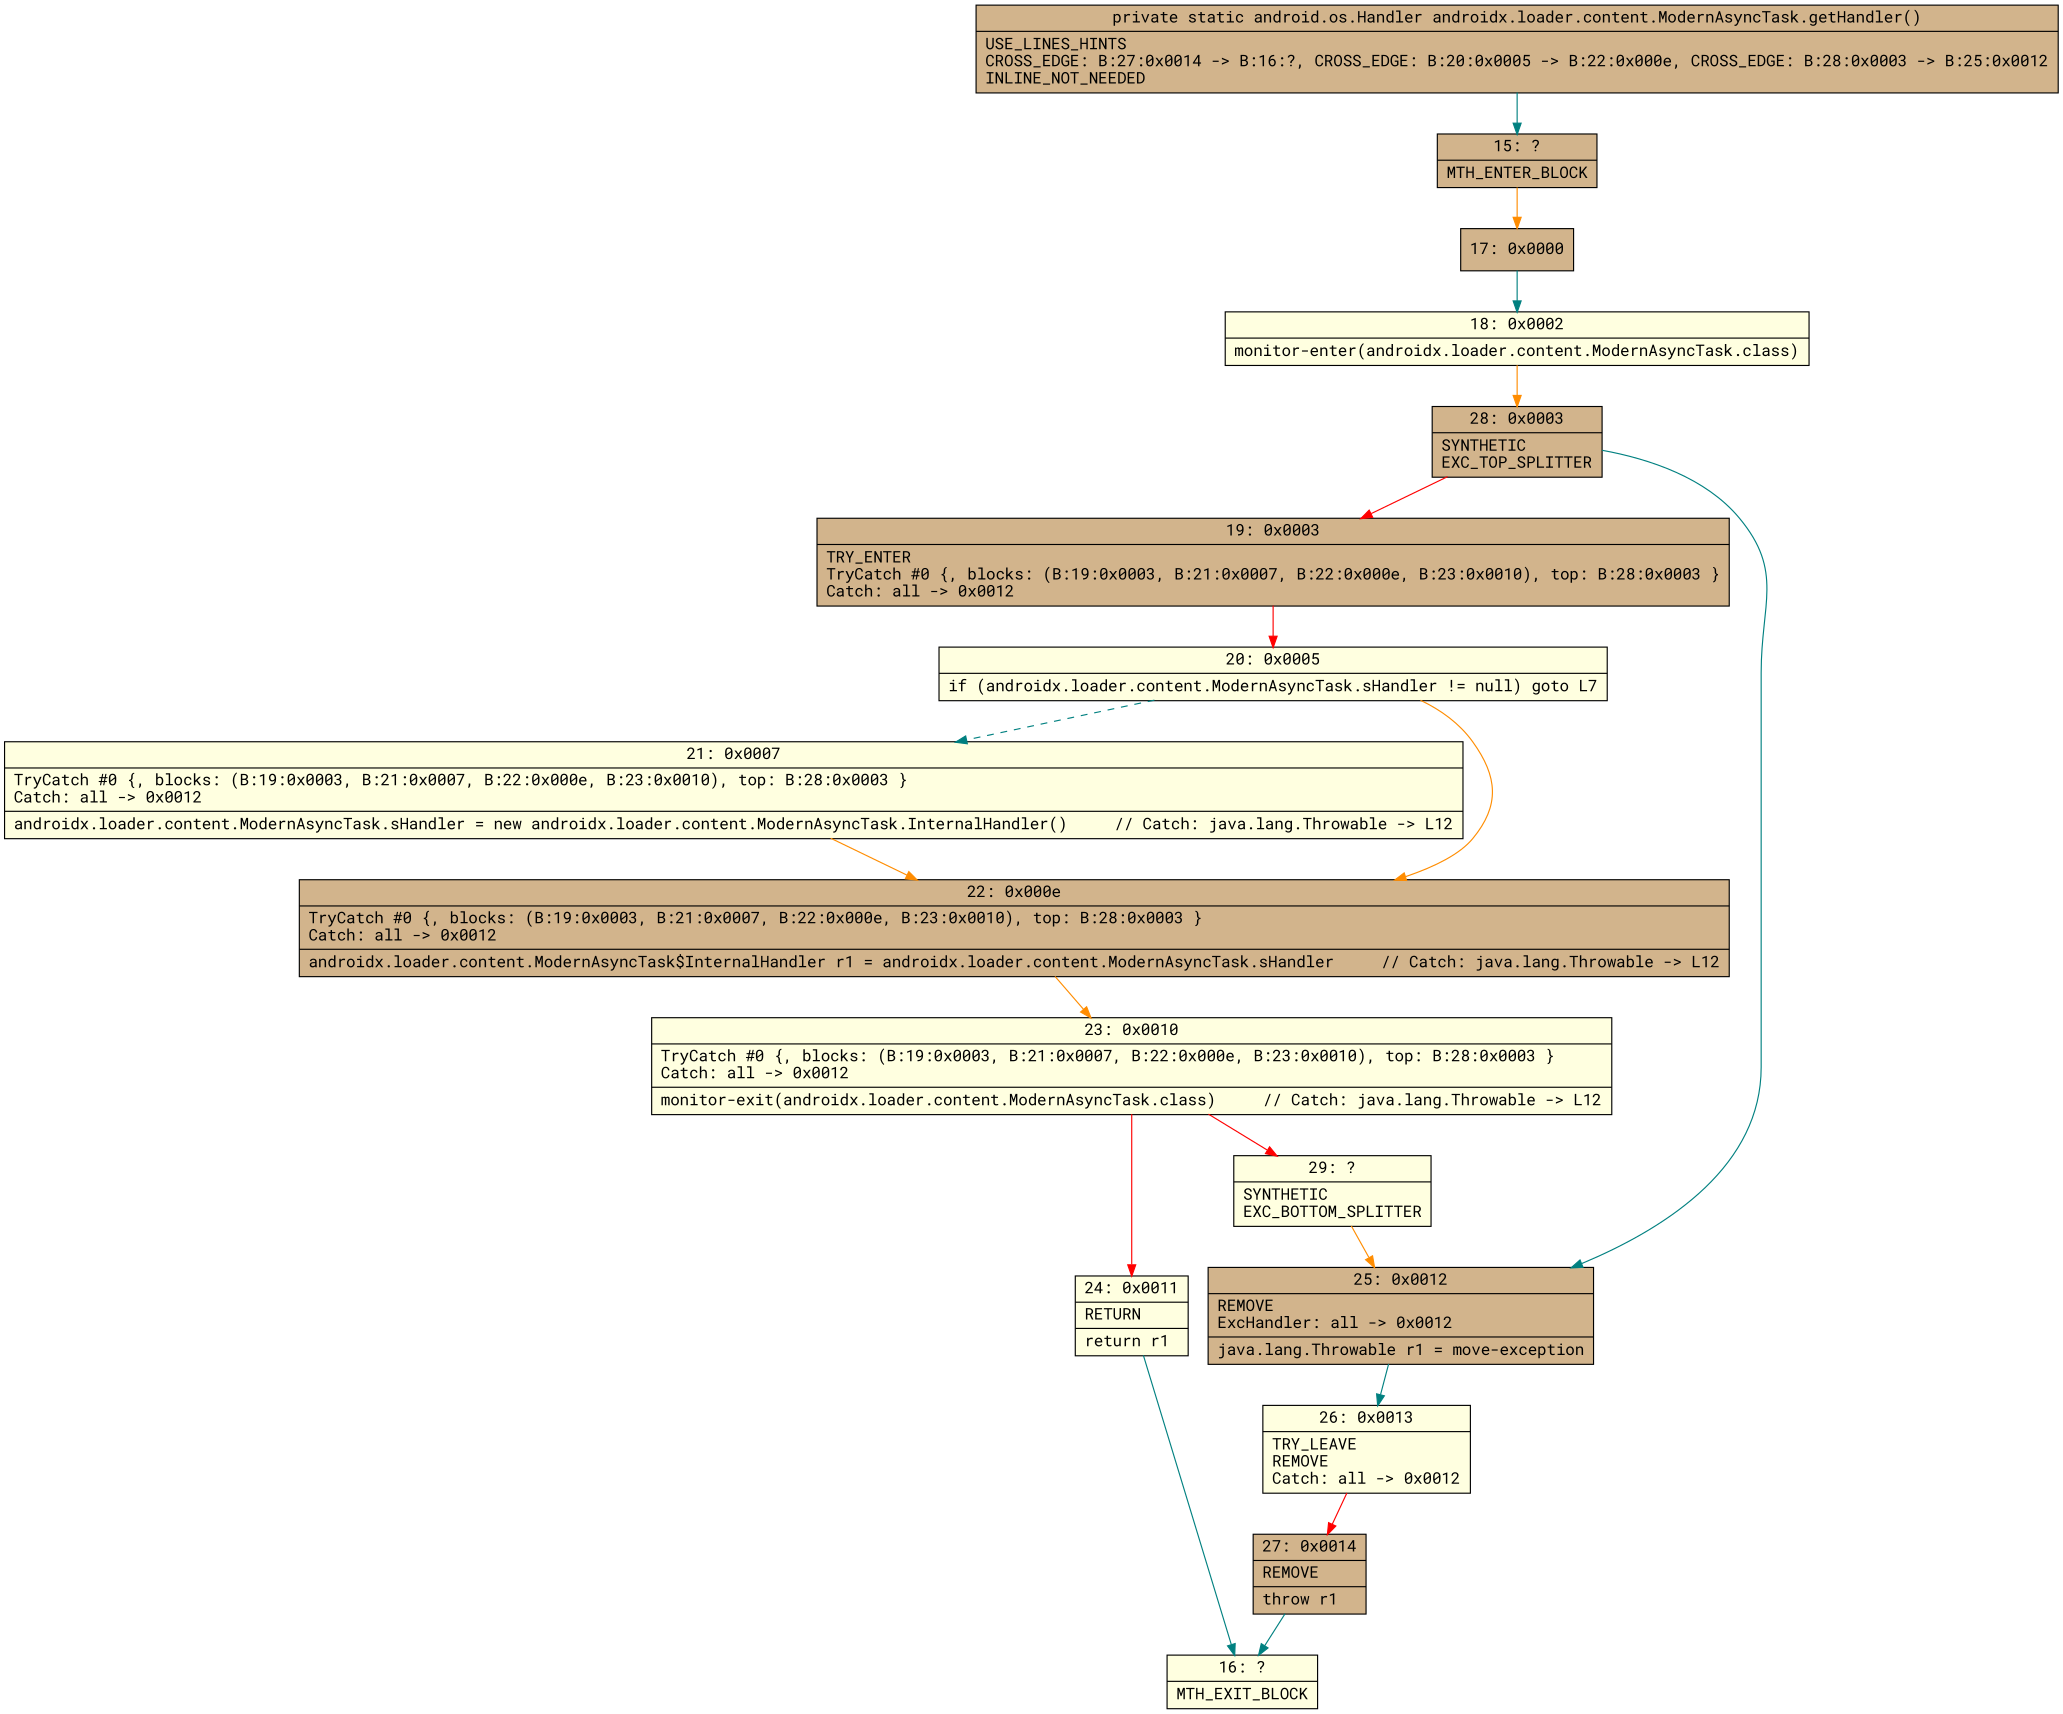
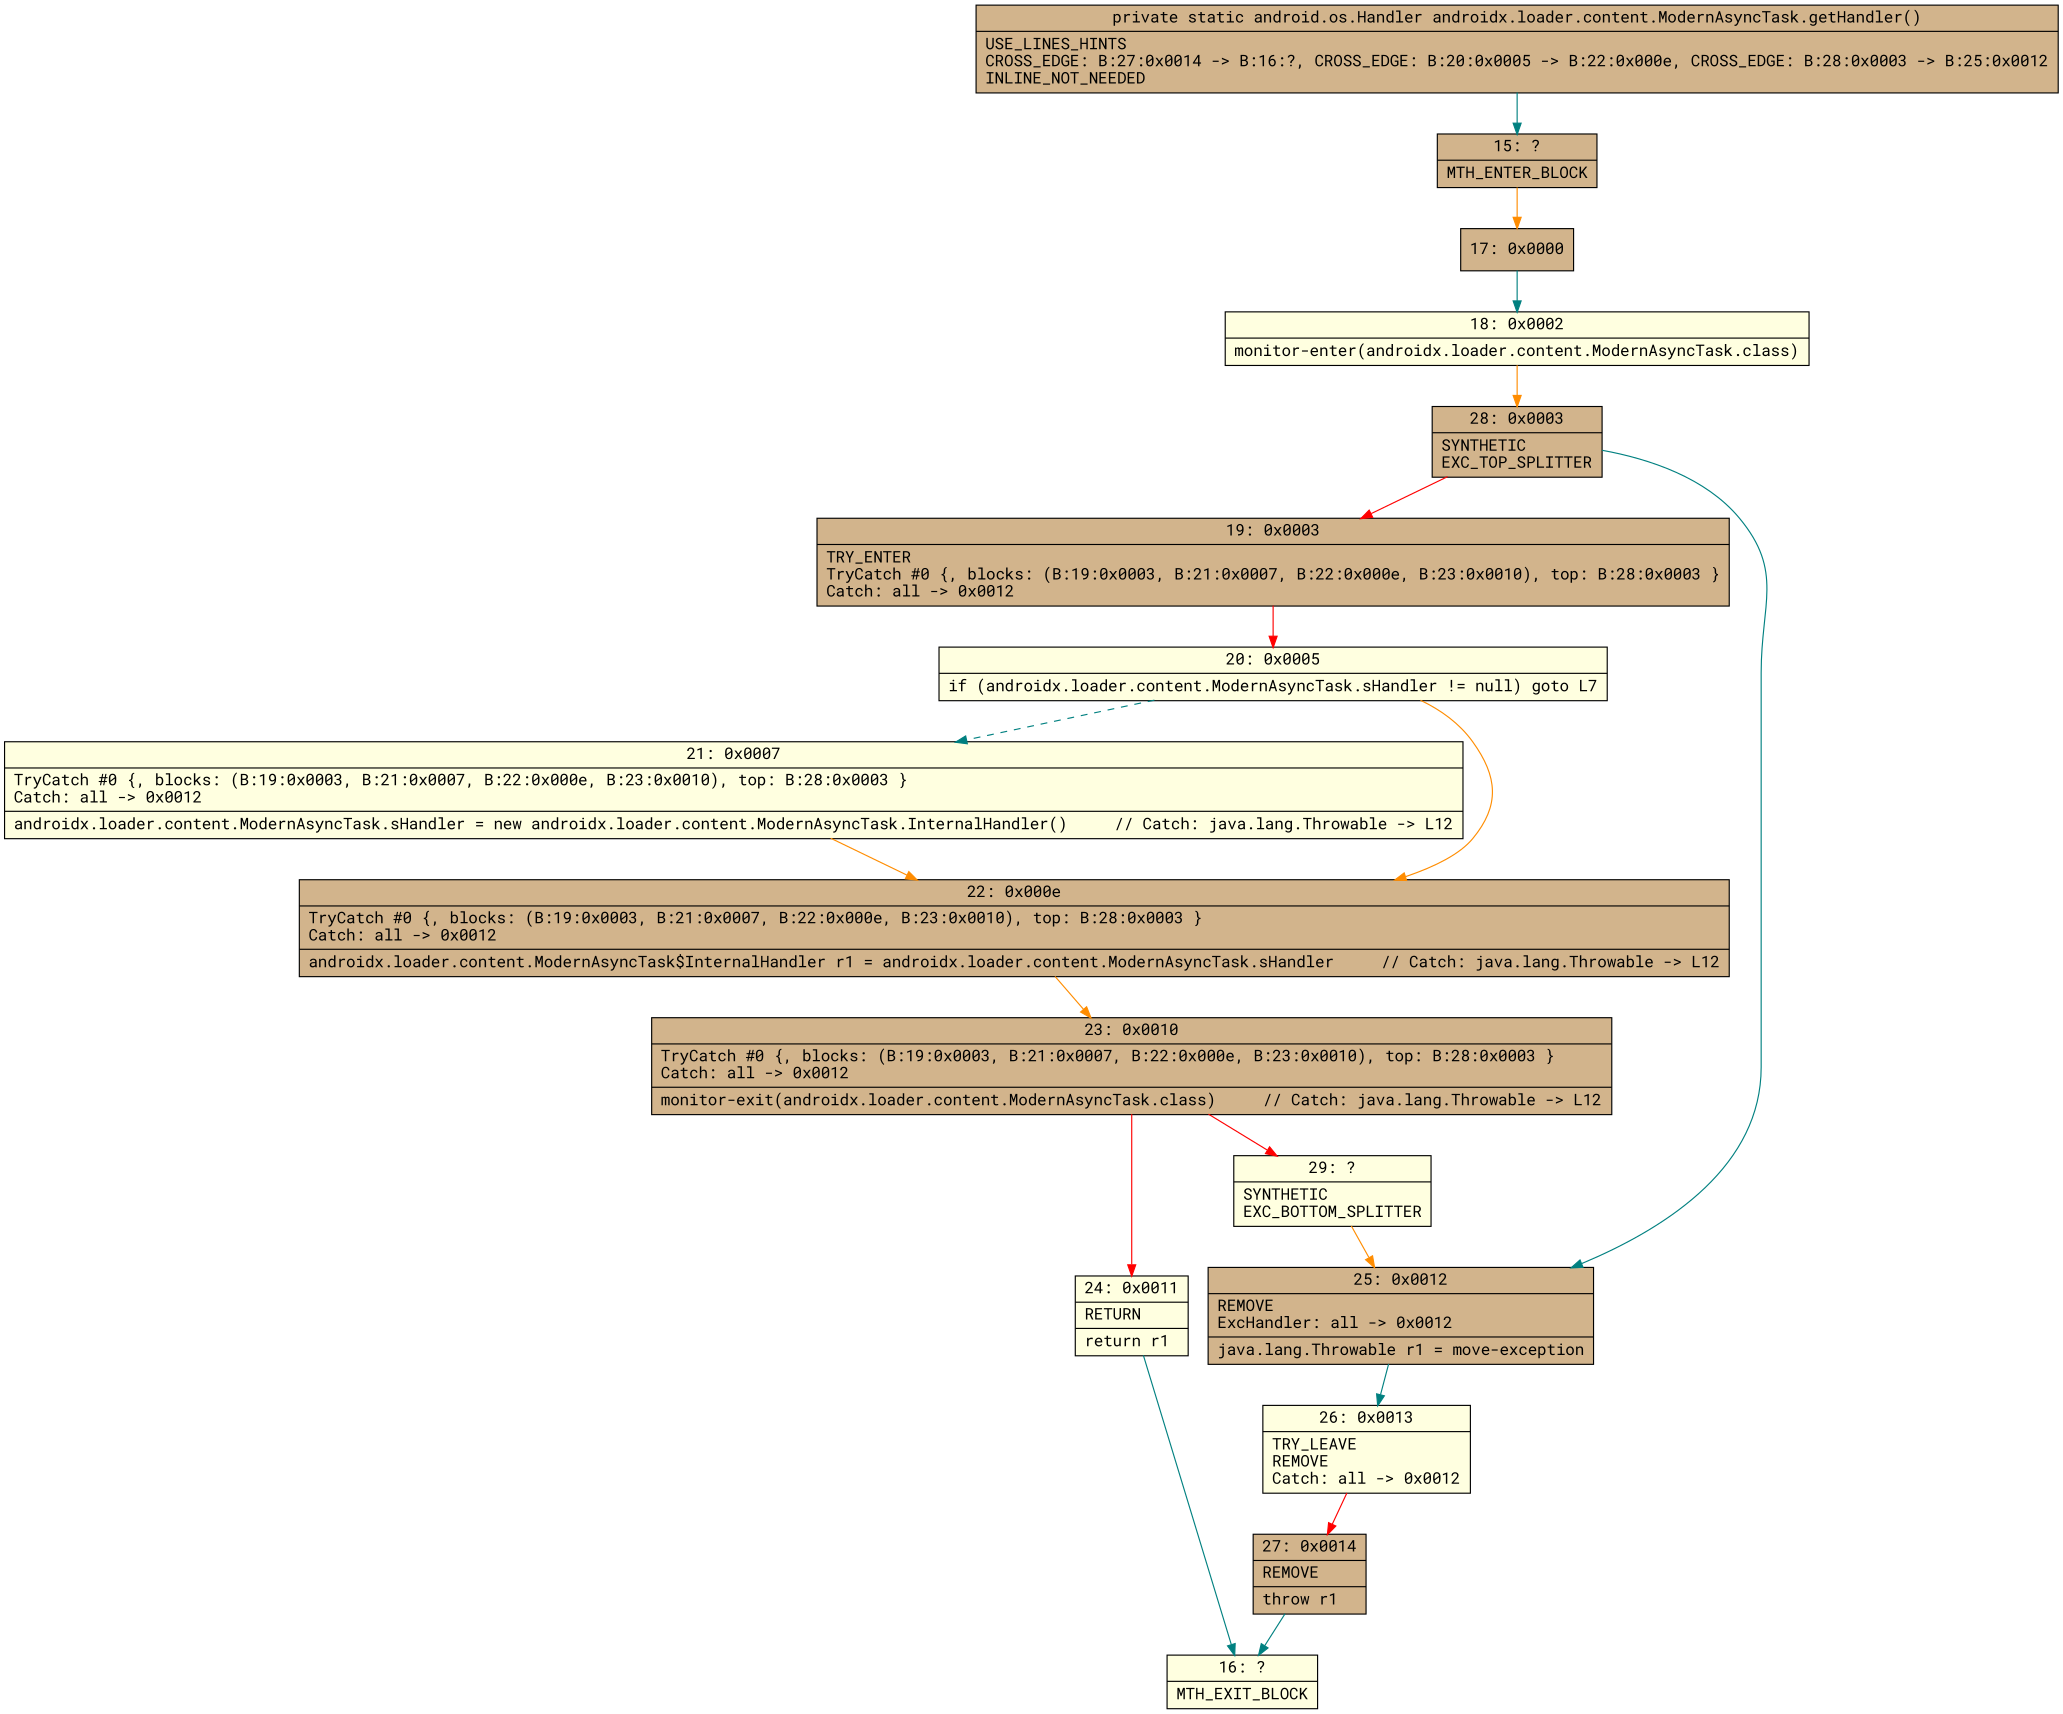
node "23: 0x0010": fillcolor lightyellow -> tan
